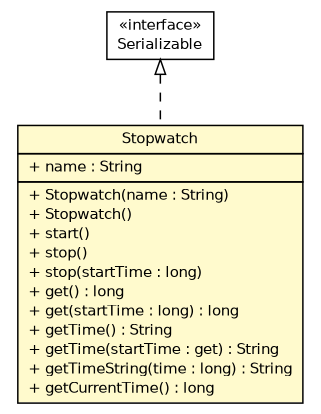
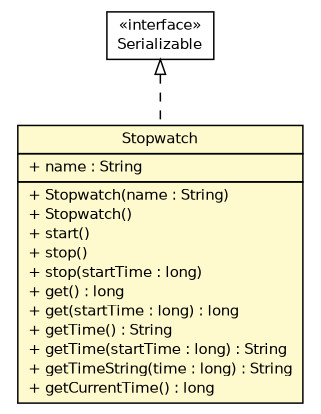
node "Stopwatch": text "+ getTime(startTime : get) : String" -> "+ getTime(startTime : long) : String"
